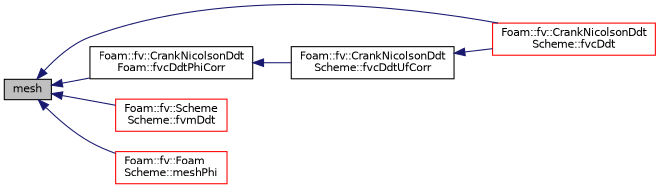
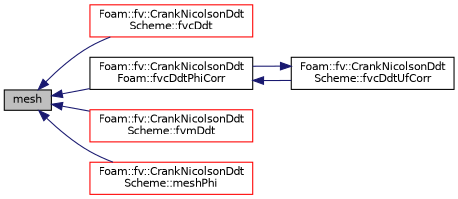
edge "Foam::fv::CrankNicolsonDdt Scheme::fvcDdt" -> "Foam::fv::CrankNicolsonDdt Scheme::fvcDdtUfCorr": now "Foam::fv::CrankNicolsonDdt Foam::fvcDdtPhiCorr" -> "Foam::fv::CrankNicolsonDdt Scheme::fvcDdtUfCorr"
node "Foam::fv::Scheme Scheme::fvmDdt": label "Foam::fv::Scheme Scheme::fvmDdt" -> "Foam::fv::CrankNicolsonDdt Scheme::fvmDdt"
node "Foam::fv::Foam Scheme::meshPhi": label "Foam::fv::Foam Scheme::meshPhi" -> "Foam::fv::CrankNicolsonDdt Scheme::meshPhi"
